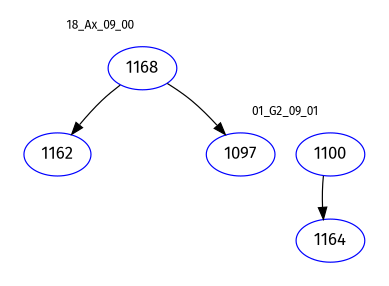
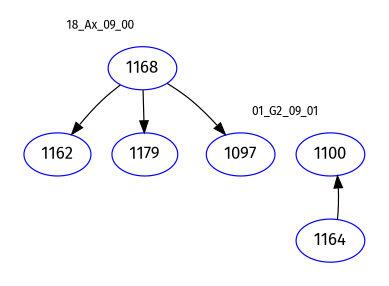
node "1179": added
edge "1100" -> "1164": reversed
